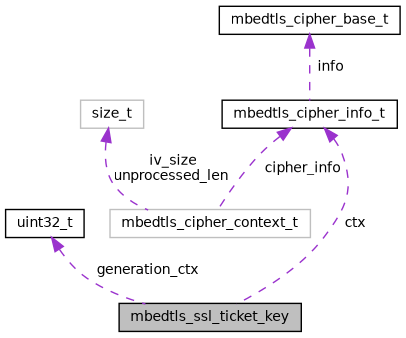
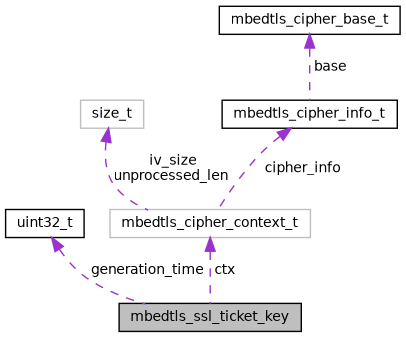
edge "mbedtls_cipher_info_t" -> "mbedtls_cipher_base_t": label " info" -> " base"
edge "mbedtls_ssl_ticket_key" -> "mbedtls_cipher_info_t": now "mbedtls_ssl_ticket_key" -> "mbedtls_cipher_context_t"
edge "mbedtls_ssl_ticket_key" -> "uint32_t": label " generation_ctx" -> " generation_time"
